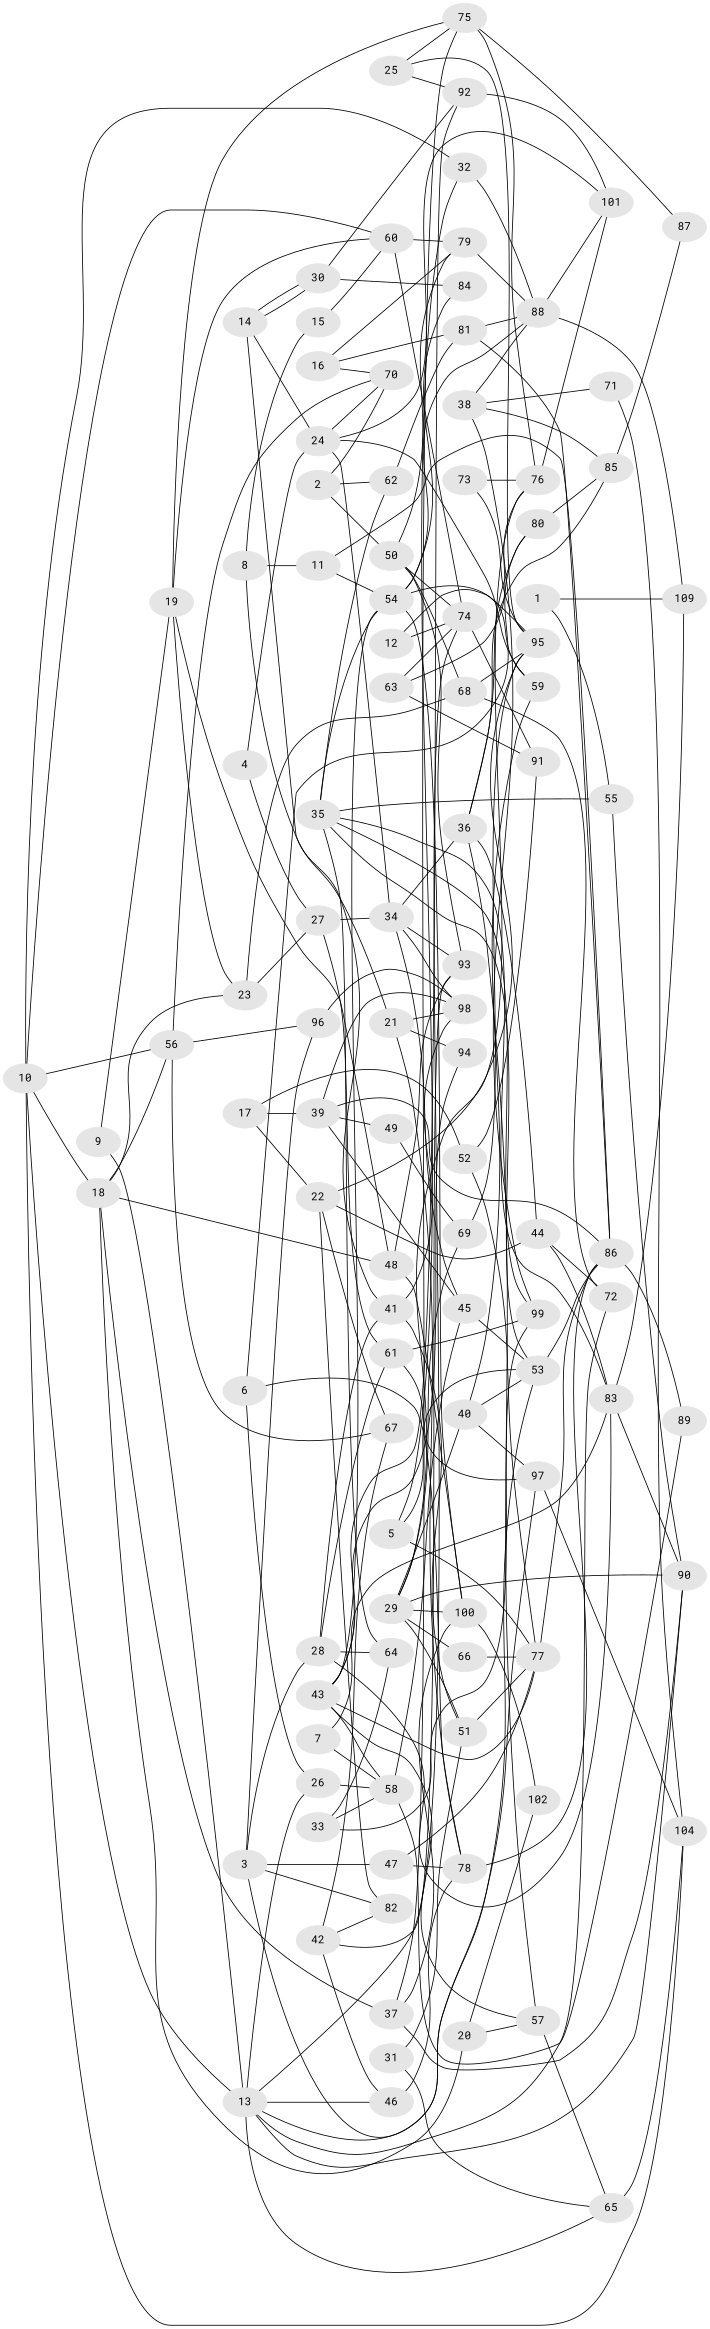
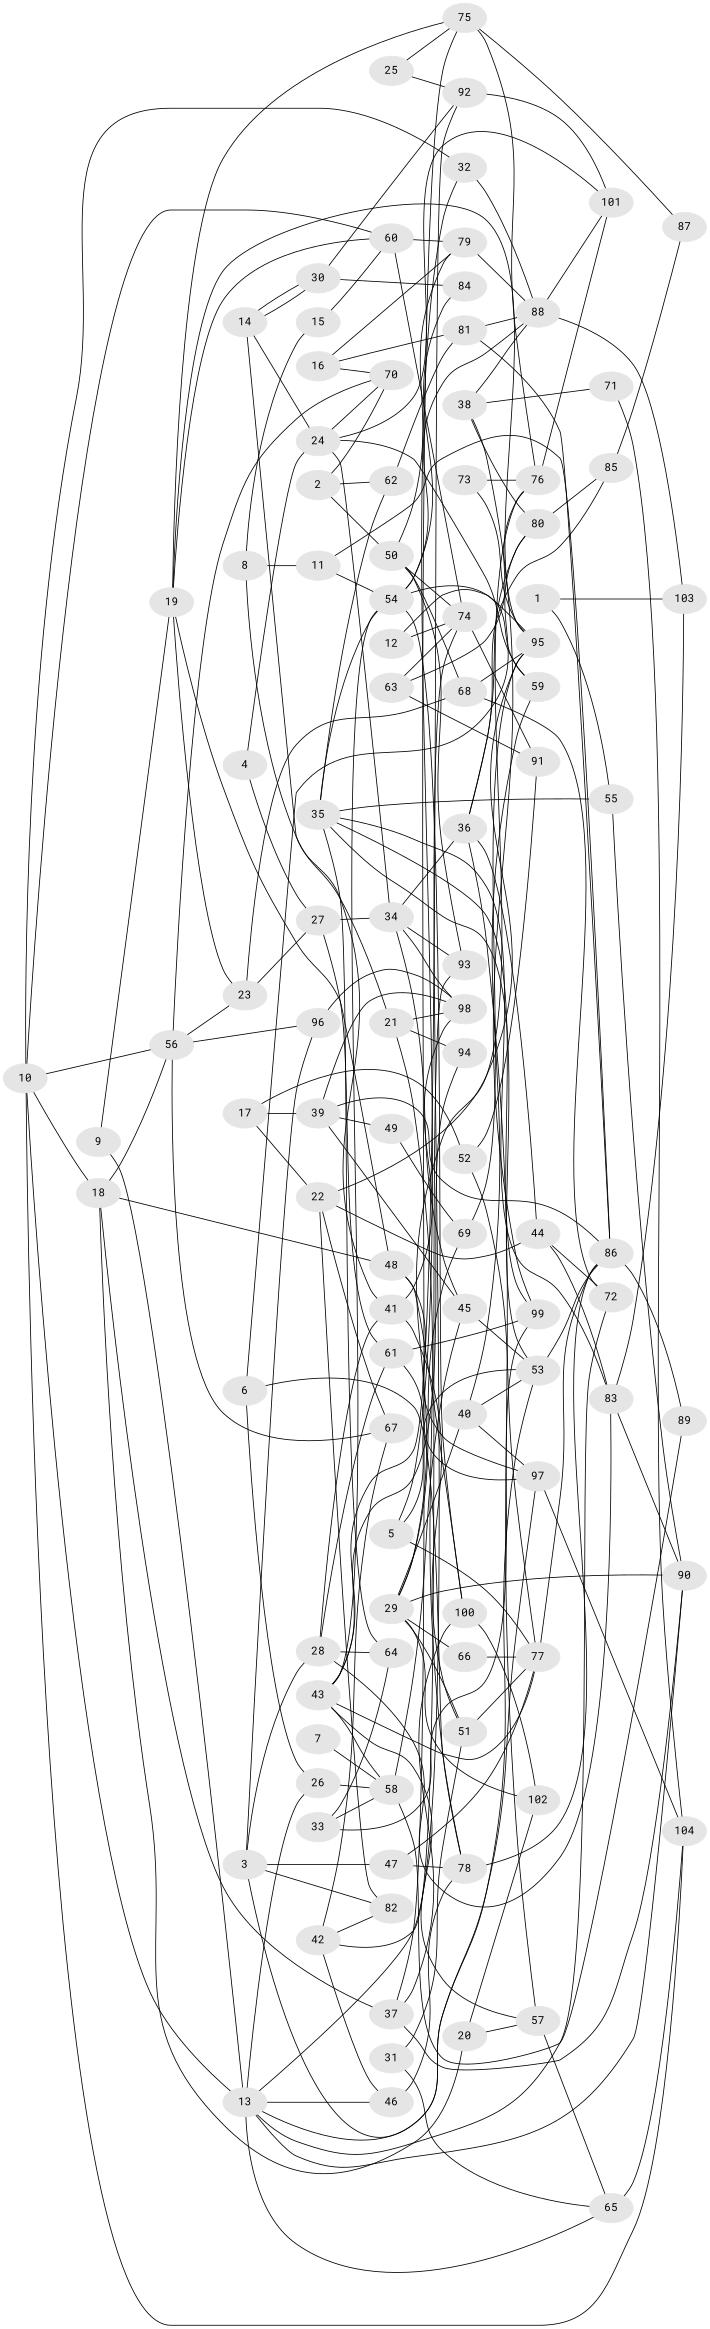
edge "25" -- "95": now "19" -- "95"
edge "38" -- "85": now "38" -- "80"
node "109": label "109" -> "103"
edge "23" -- "18": now "23" -- "56"
edge "93" -- "48": now "97" -- "48"
edge "83" -- "7": removed
edge "29" -- "100": now "29" -- "102"
